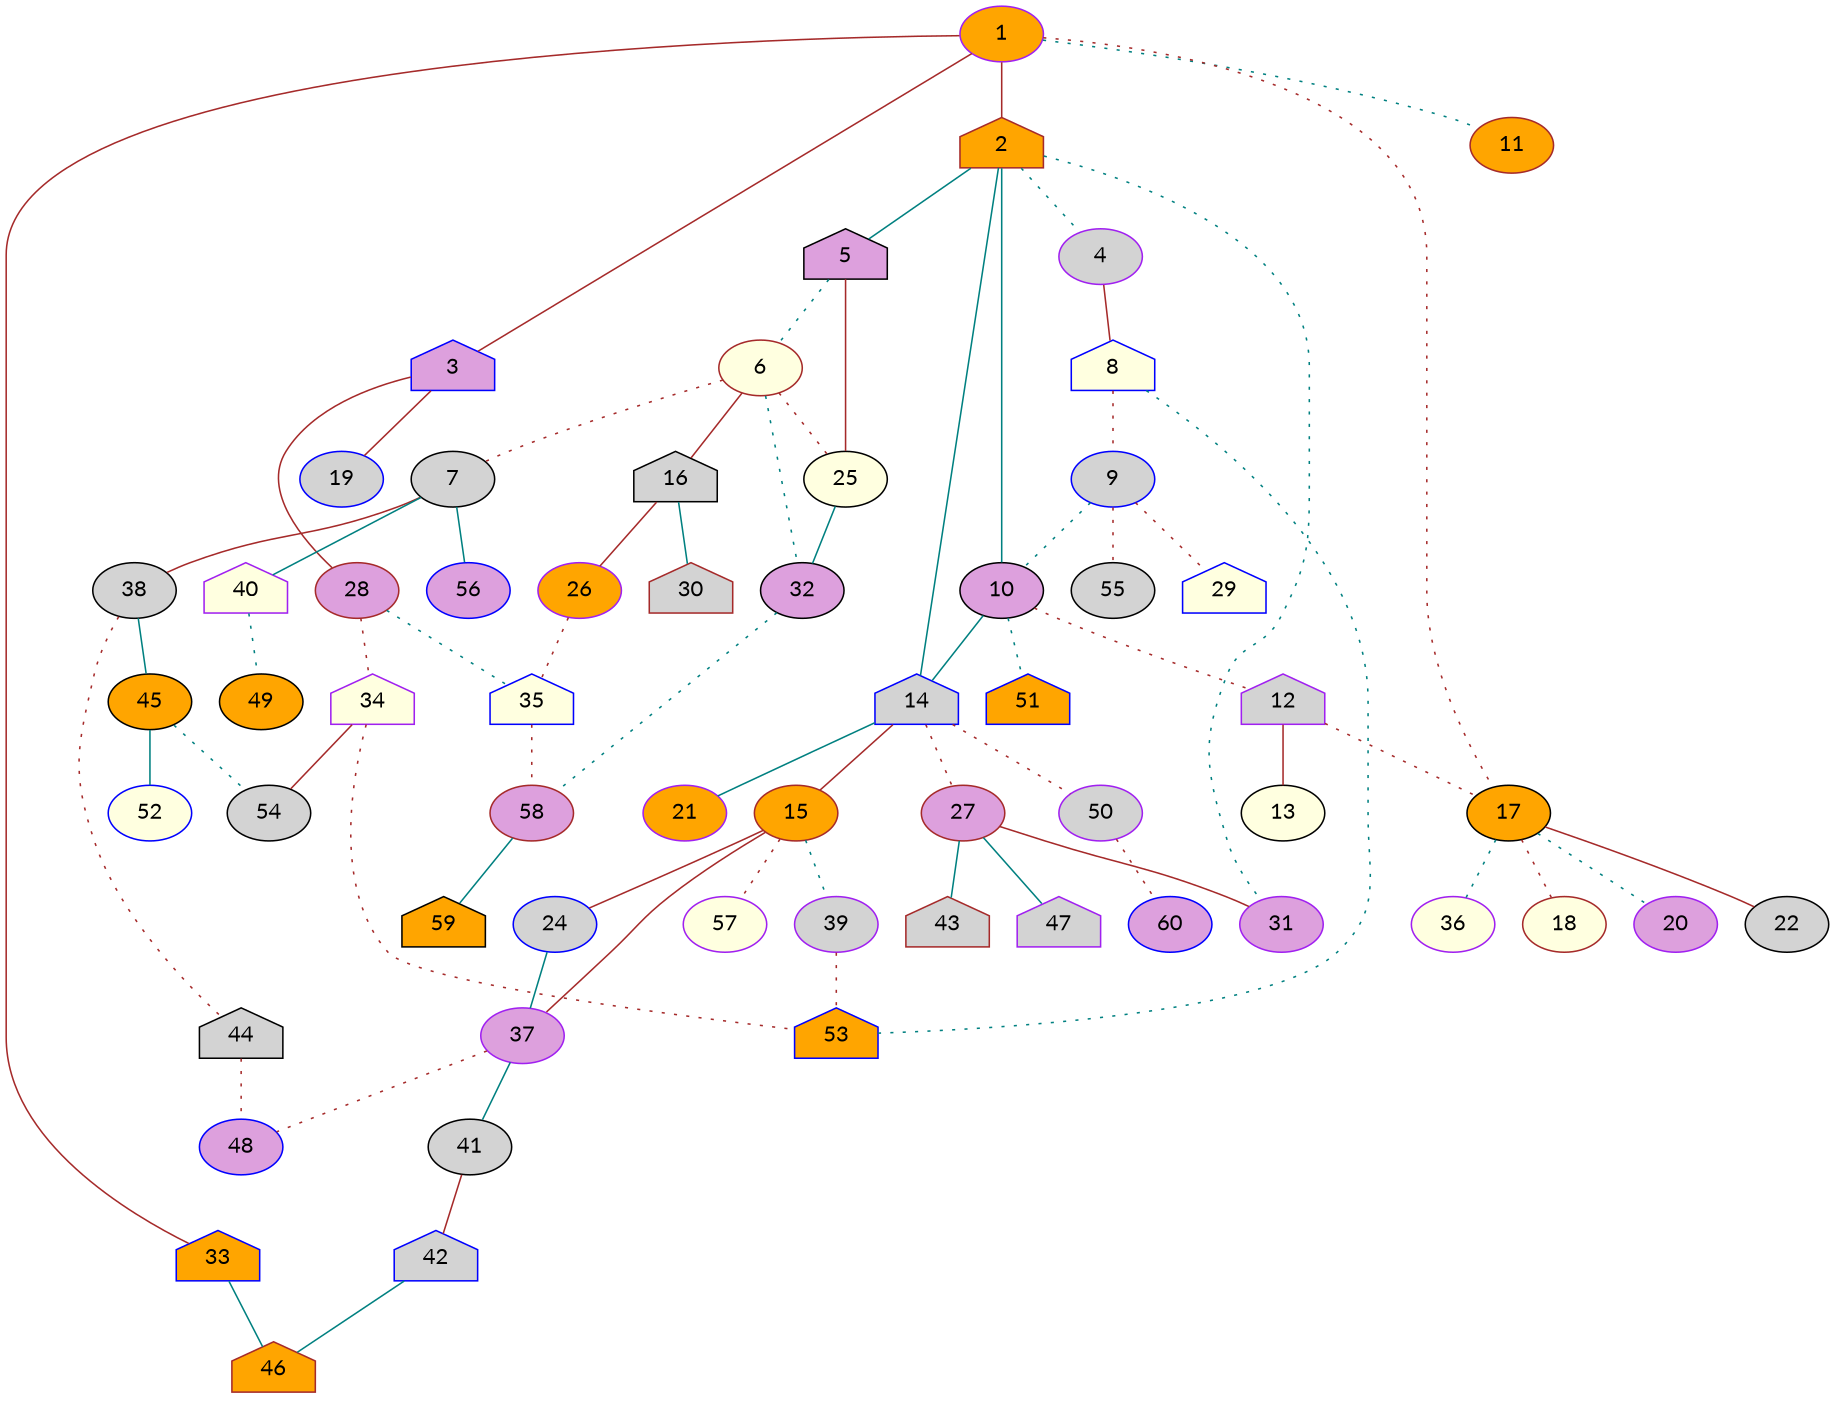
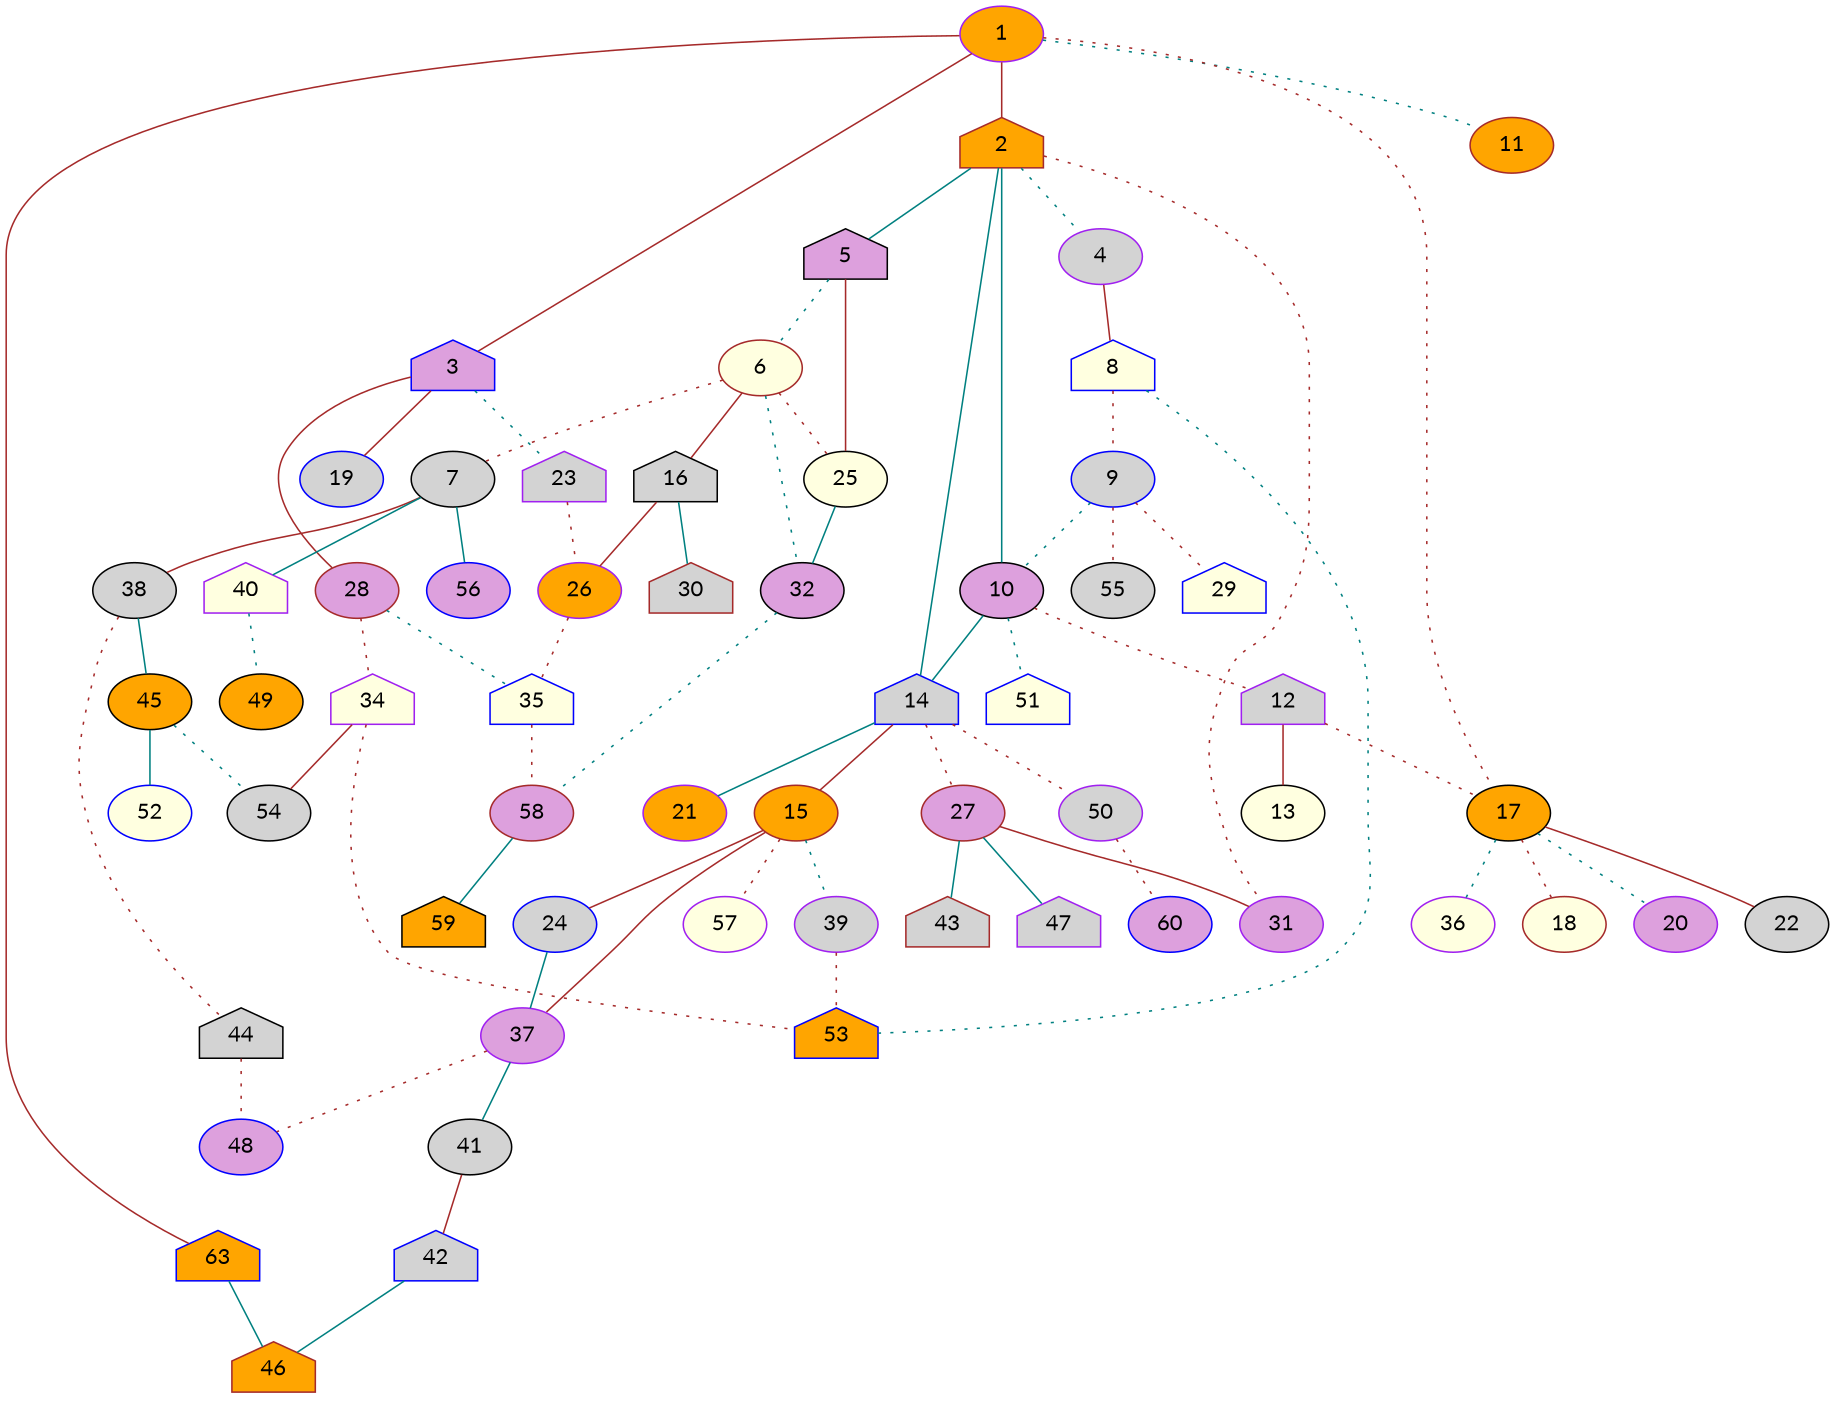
edge "2" -- "31": color teal -> brown
node "23": added
node "51": fillcolor orange -> lightyellow
node "33": label "33" -> "63"
